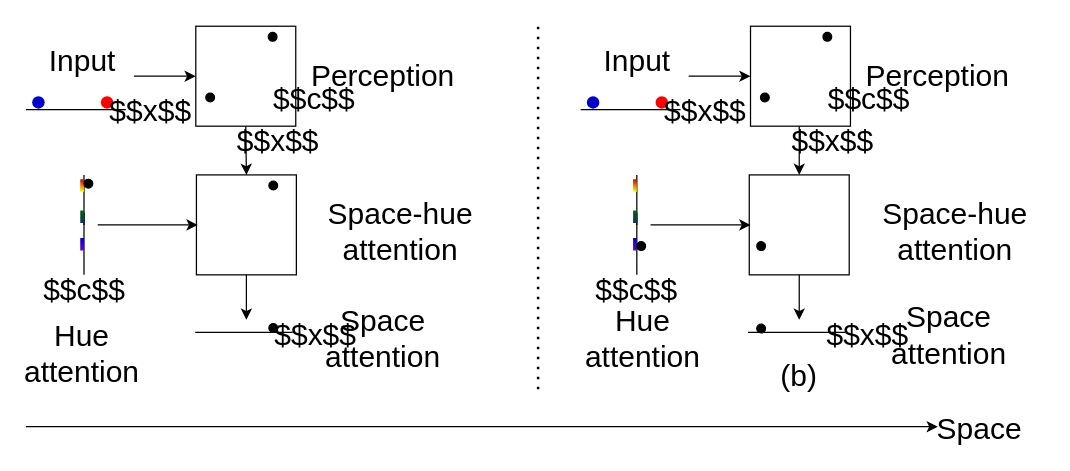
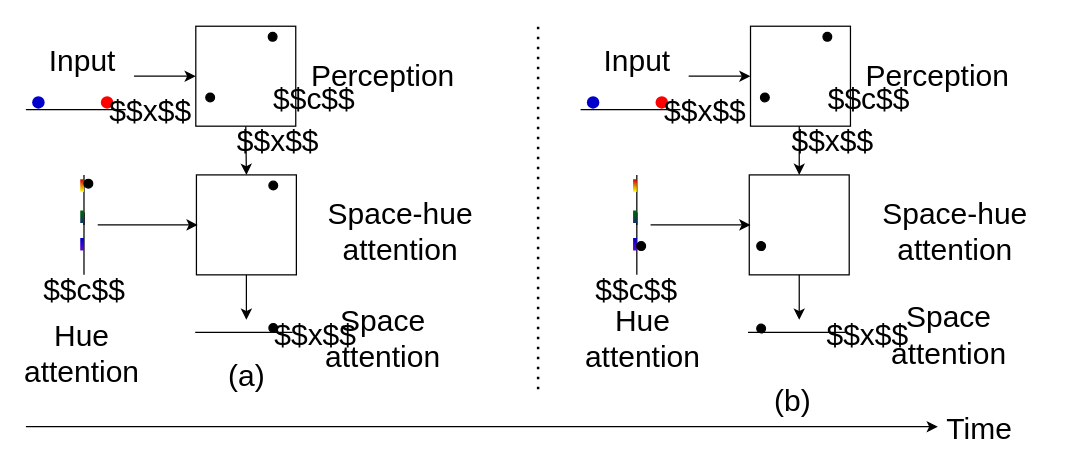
node "(a)": added
node "(b)": moved (799, 376) -> (793, 401)
node "Space": label "Space" -> "Time"
